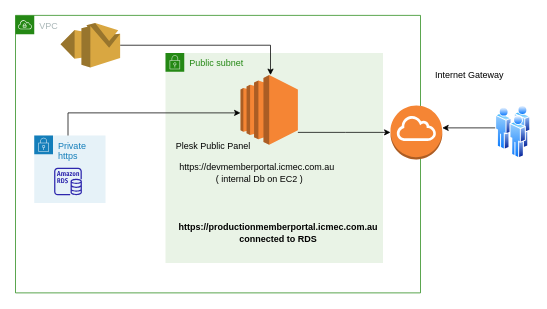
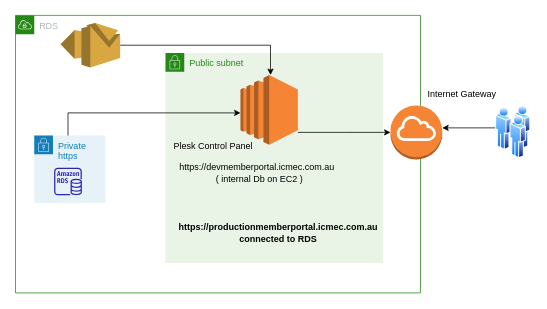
node "VPC": label "VPC" -> "RDS"
node "Internet Gateway": moved (469, 75) -> (462, 94)
node "Plesk Public Panel": label "Plesk Public Panel" -> "Plesk Control Panel"
